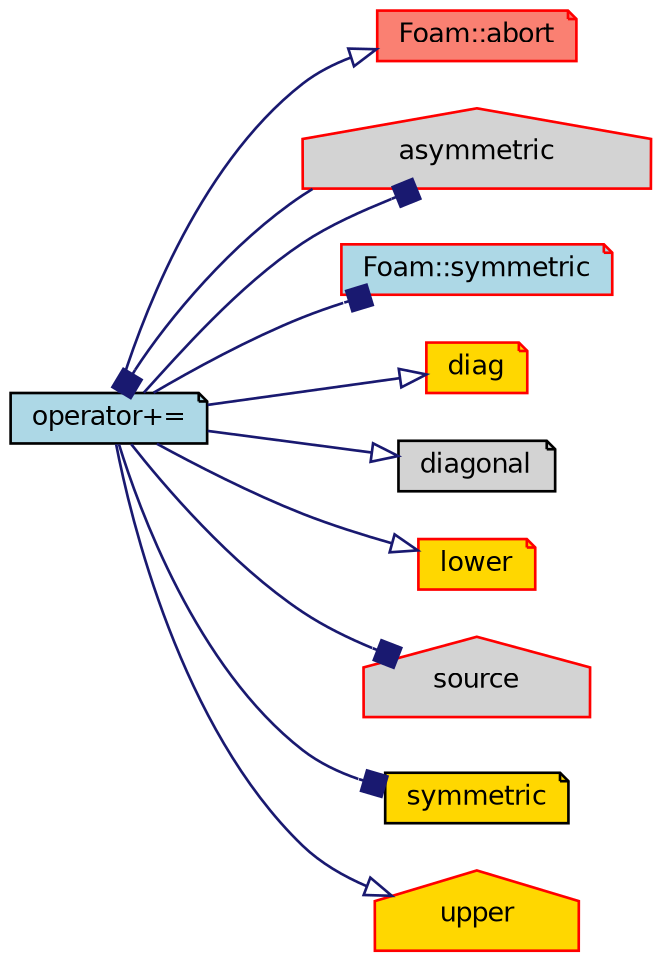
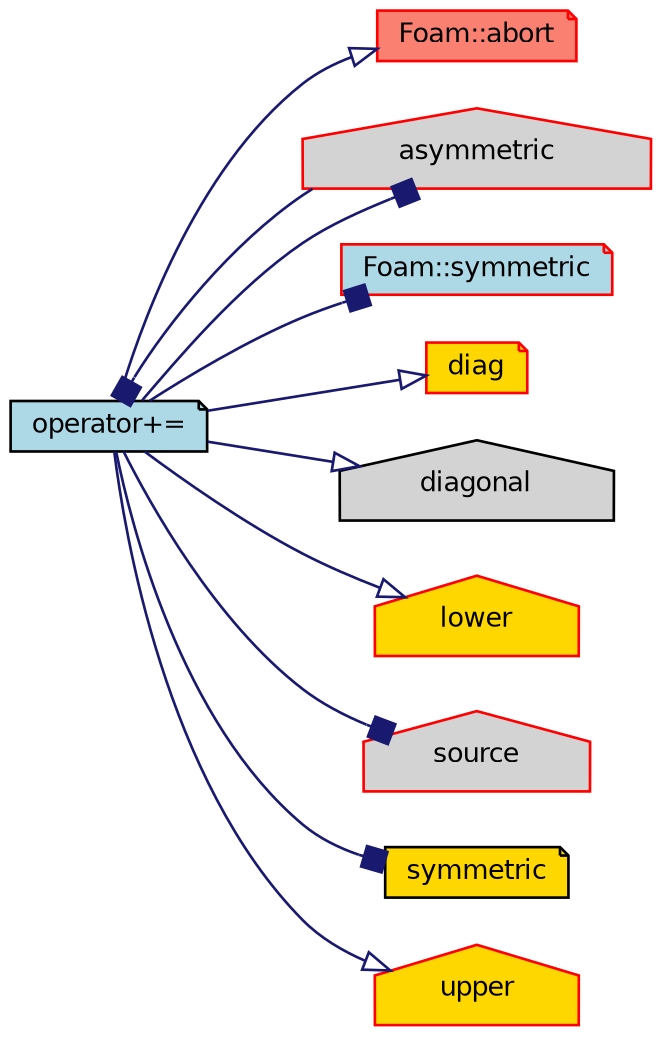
node "diagonal": shape note -> house
node "lower": shape note -> house
